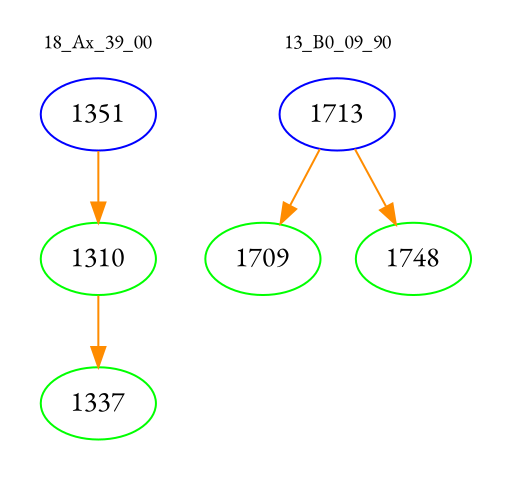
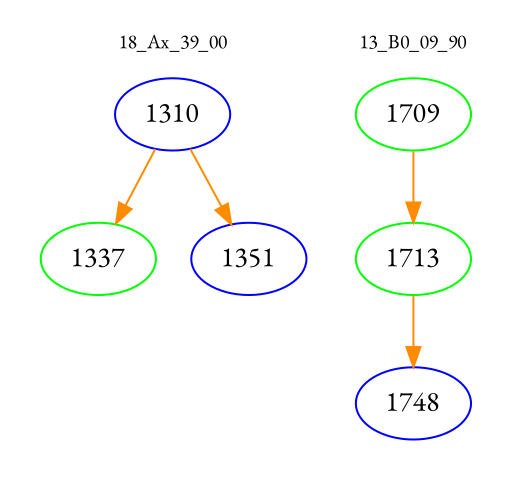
node "1713": color blue -> green
edge "1351" -> "1310": reversed
edge "1713" -> "1709": reversed
node "1310": color green -> blue
node "1748": color green -> blue
